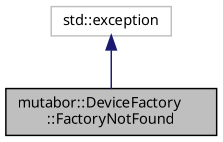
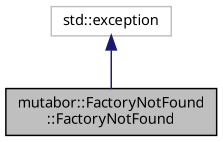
node "mutabor::DeviceFactory ::FactoryNotFound": label "mutabor::DeviceFactory ::FactoryNotFound" -> "mutabor::FactoryNotFound ::FactoryNotFound"
